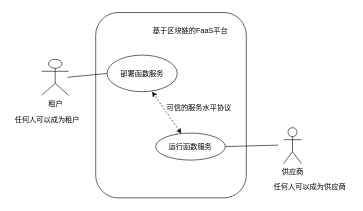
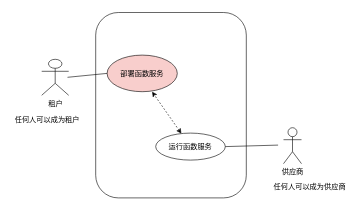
node "基于区块链的FaaS平台": removed
node "部署函数服务": fillcolor #ffffff -> #f8cecc
node "可信的服务水平协议": removed
